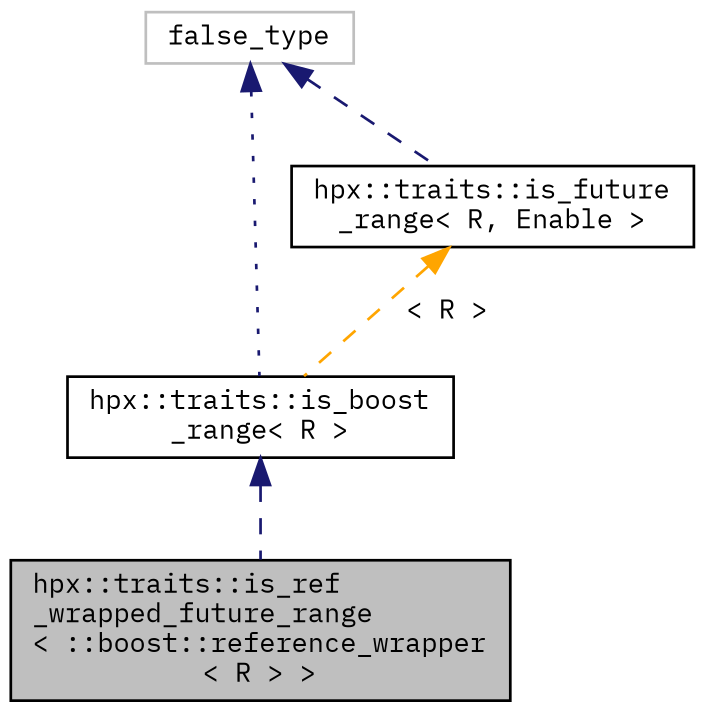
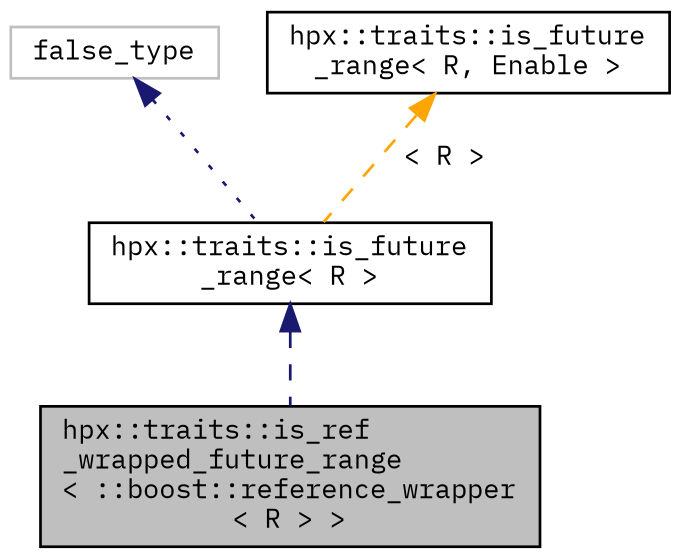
edge "hpx::traits::is_future _range< R, Enable >" -> "false_type": removed
node "hpx::traits::is_boost _range< R >": label "hpx::traits::is_boost _range< R >" -> "hpx::traits::is_future _range< R >"
